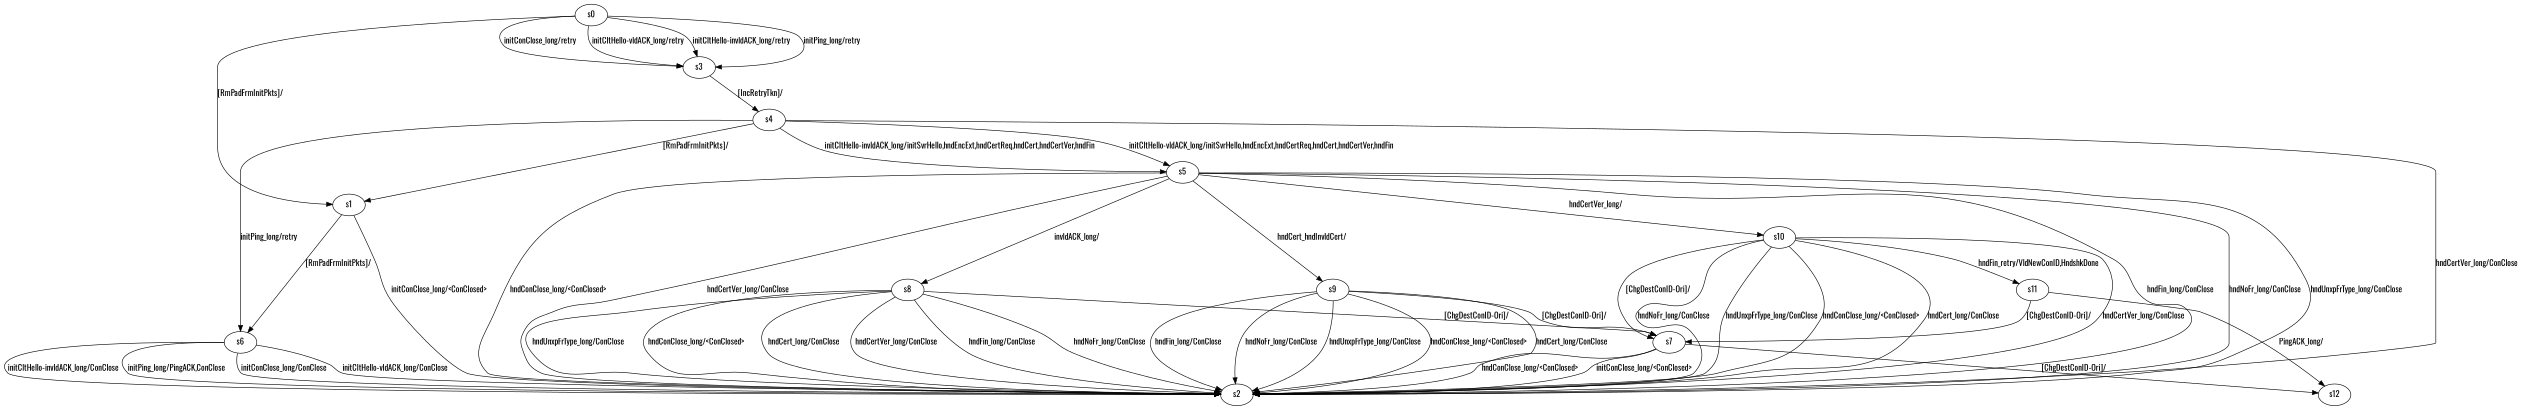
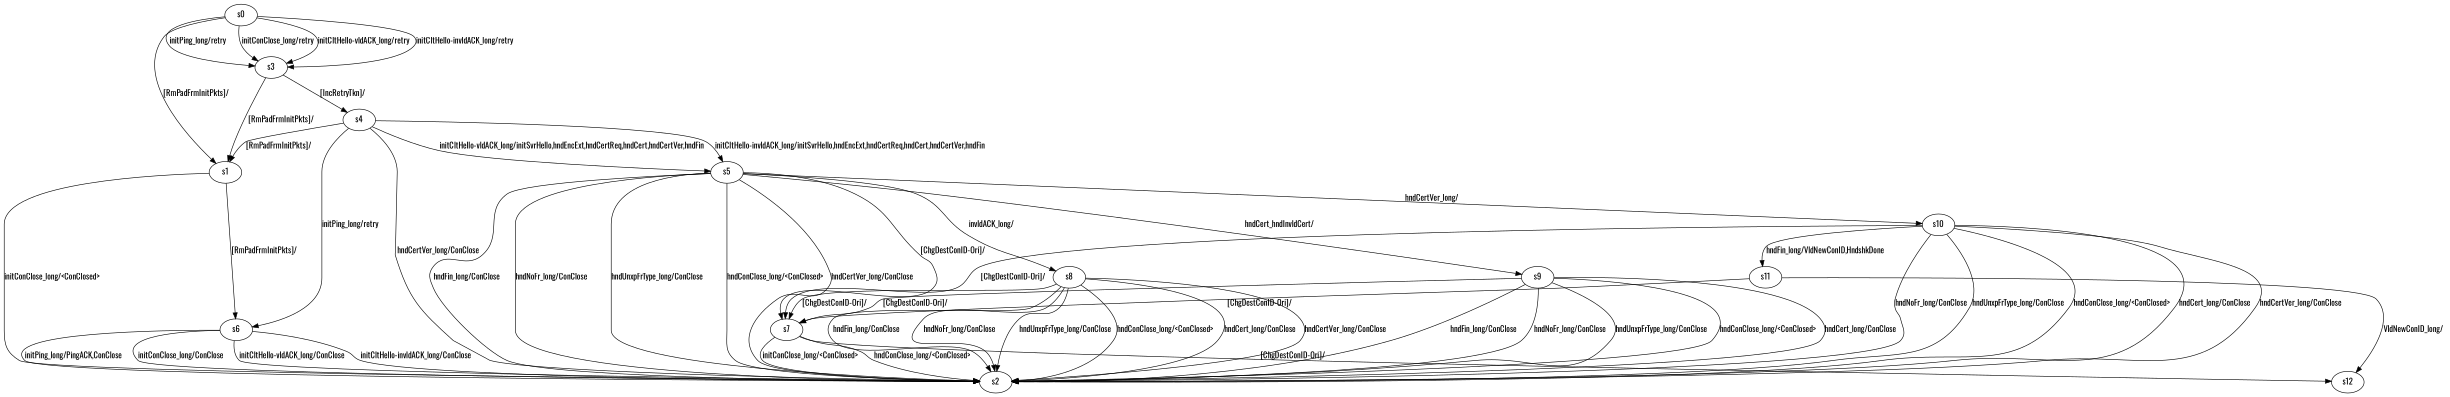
edge "s3" -> "s1": added, label "[RmPadFrmInitPkts]/"
edge "s5" -> "s7": added, label "[ChgDestConID-Ori]/"
edge "s10" -> "s11": label "hndFin_retry/VldNewConID,HndshkDone " -> "hndFin_long/VldNewConID,HndshkDone "
edge "s11" -> "s12": label "PingACK_long/ " -> "VldNewConID_long/ "
